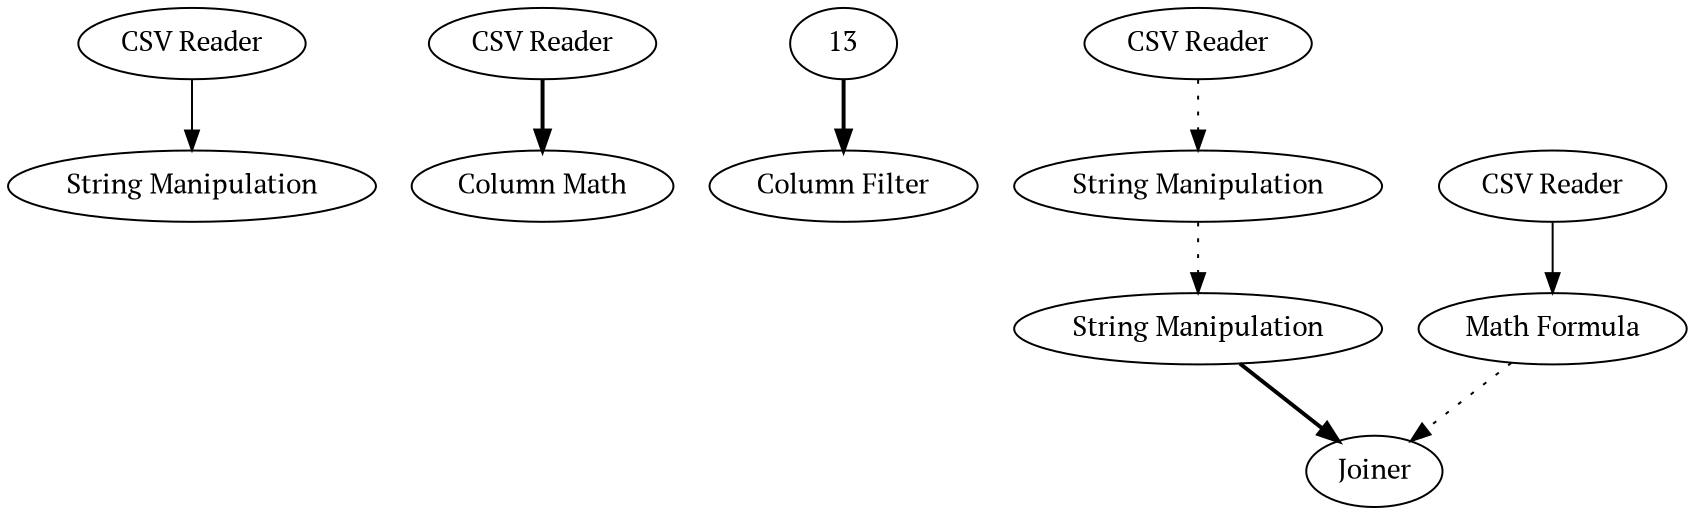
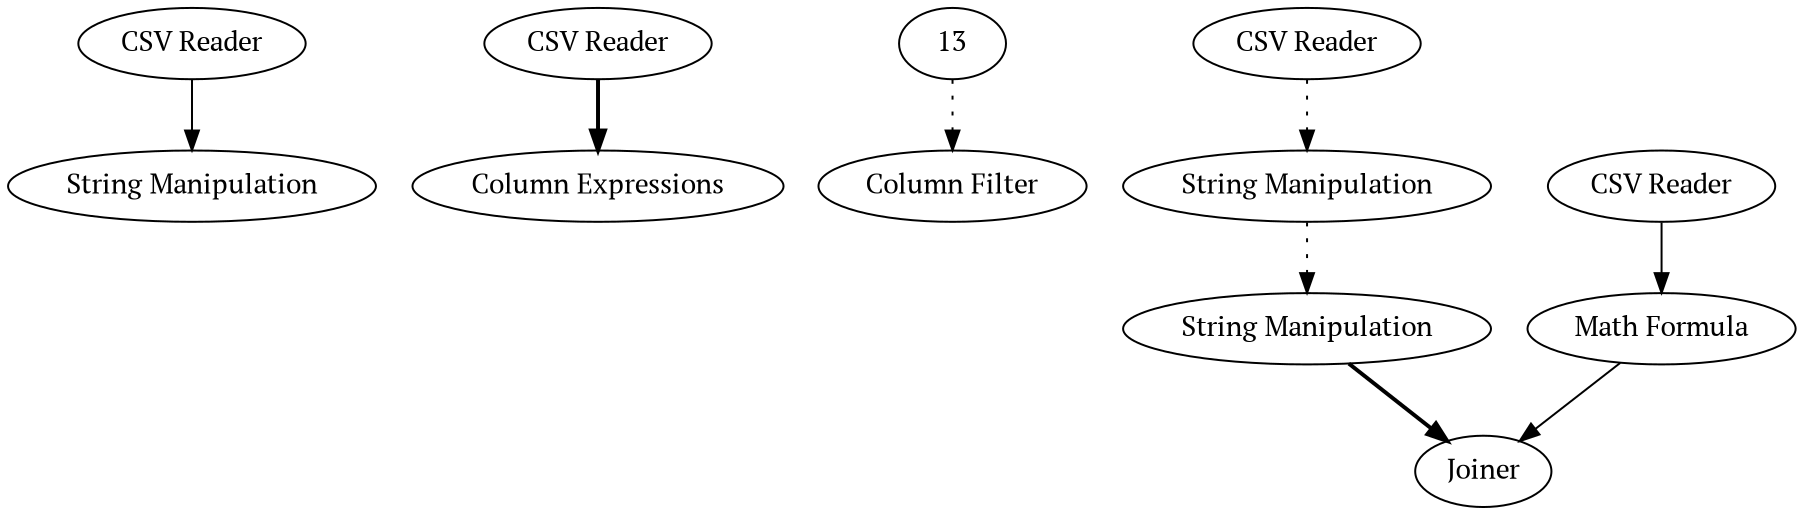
edge "13" -> "Column Filter": style bold -> dotted
node "Column Math": label "Column Math" -> "Column Expressions"
edge "Math Formula" -> "Joiner": style dotted -> solid
